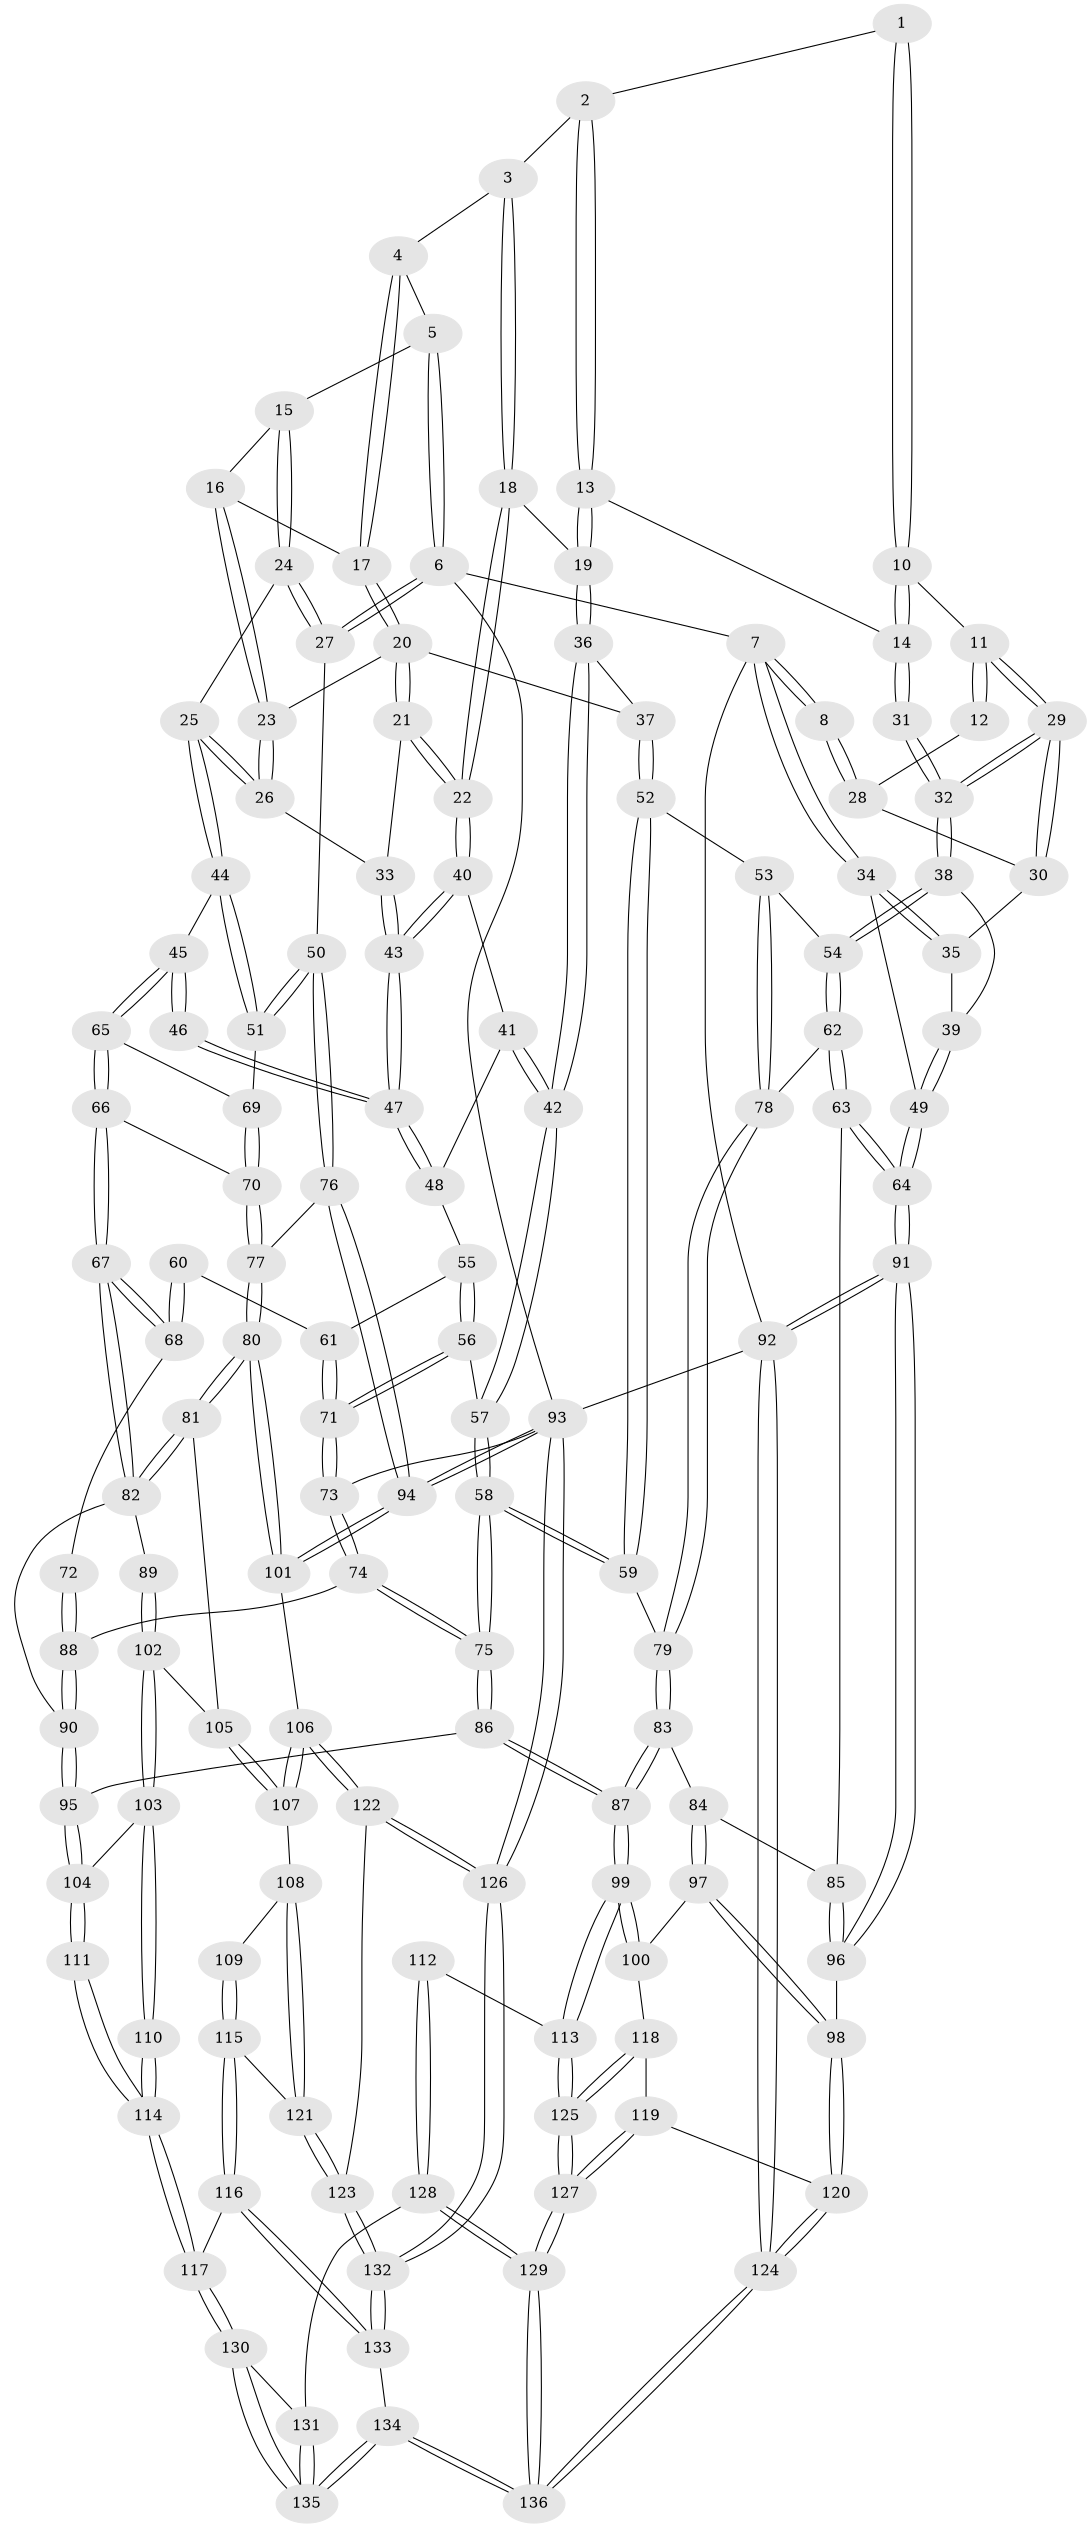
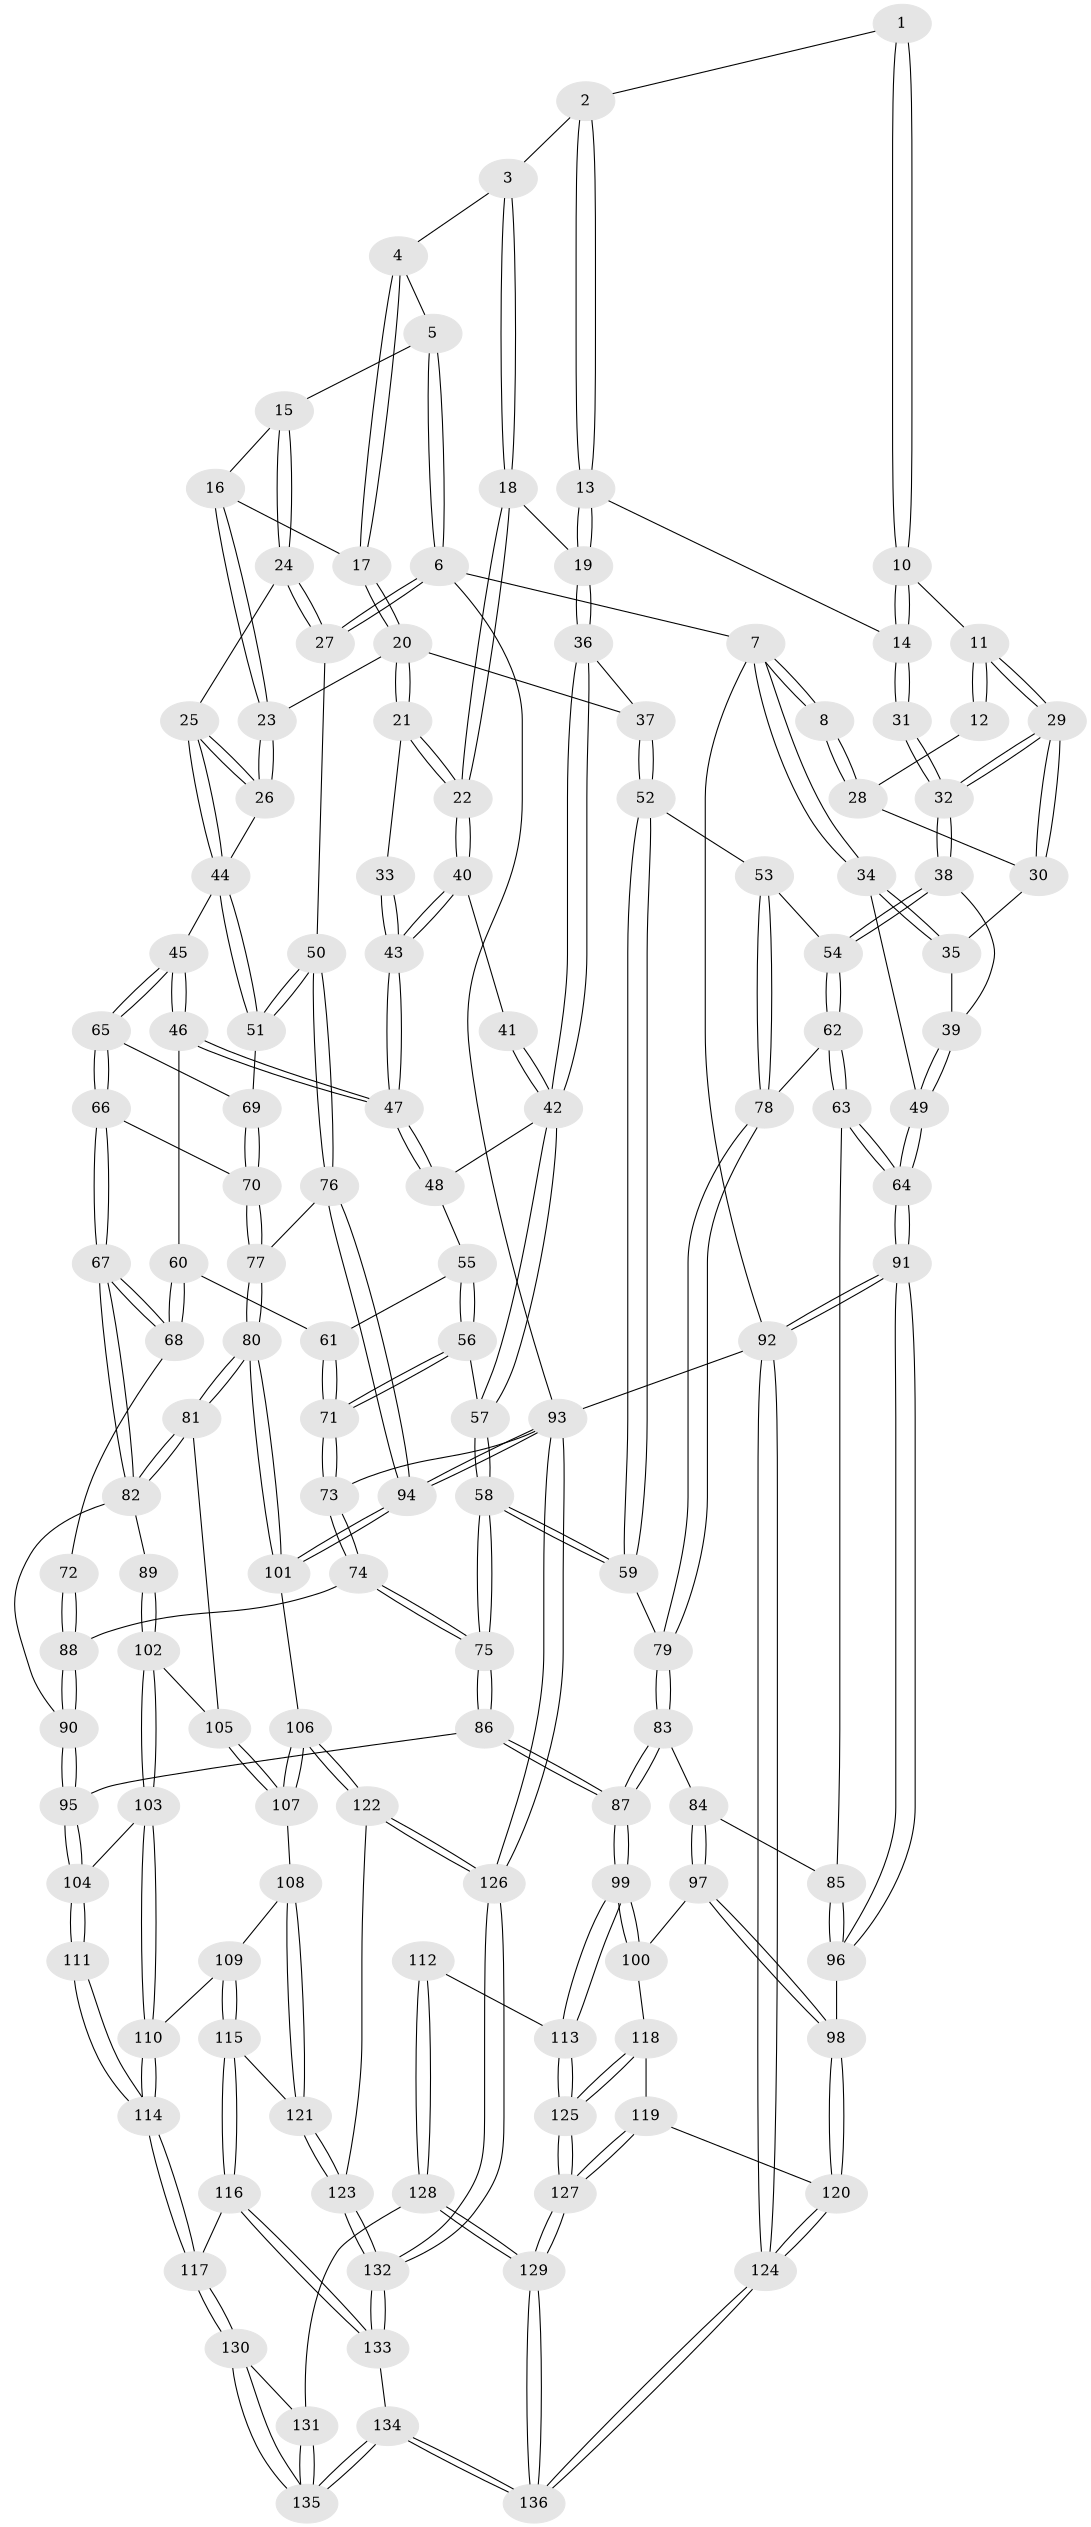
edge "26" -- "33": now "26" -- "44"
edge "41" -- "48": now "42" -- "48"
edge "46" -- "60": added
edge "109" -- "110": added
